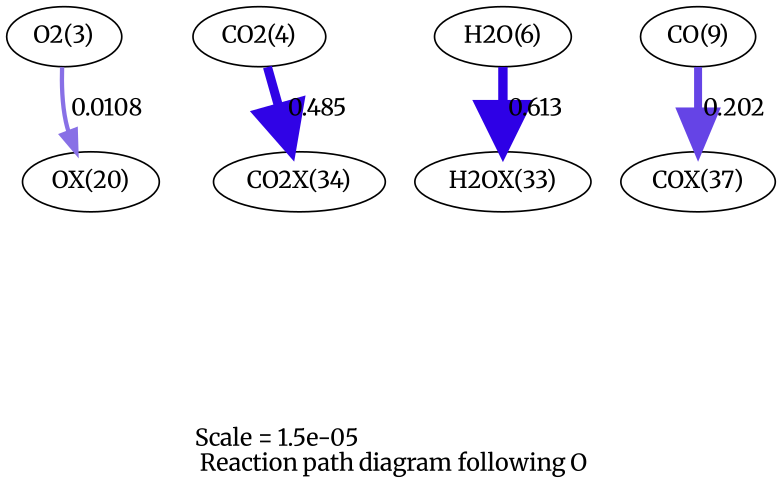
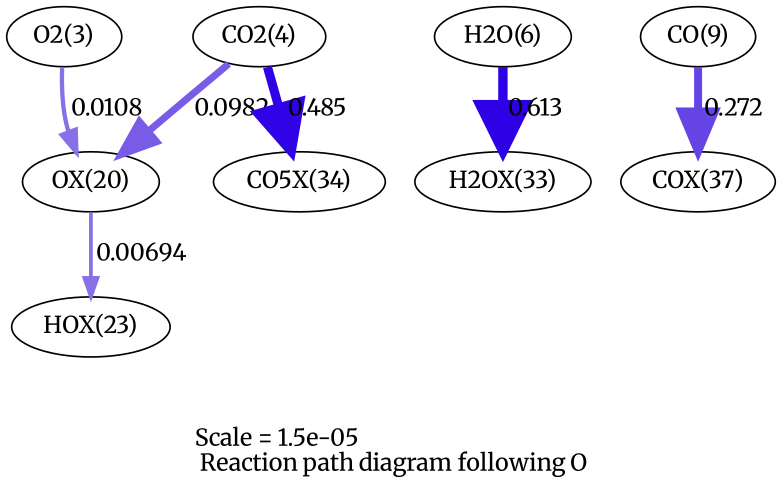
edge "CO2(4)" -> "OX(20)": added, label "0.0982"
edge "CO(9)" -> "COX(37)": label " 0.202" -> " 0.272"
node "CO2X(34)": label "CO2X(34)" -> "CO5X(34)"
node "HOX(23)": added
